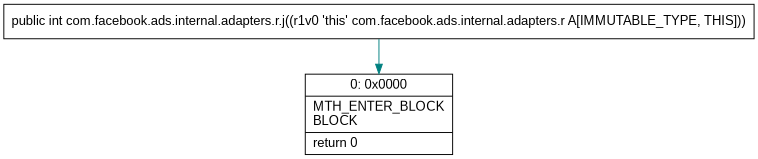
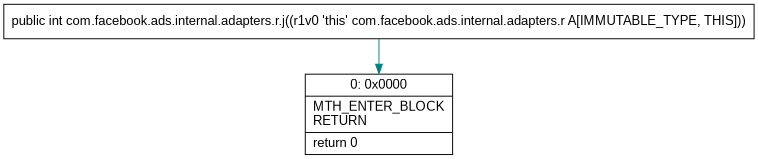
node "0: 0x0000": text "BLOCK" -> "RETURN"
